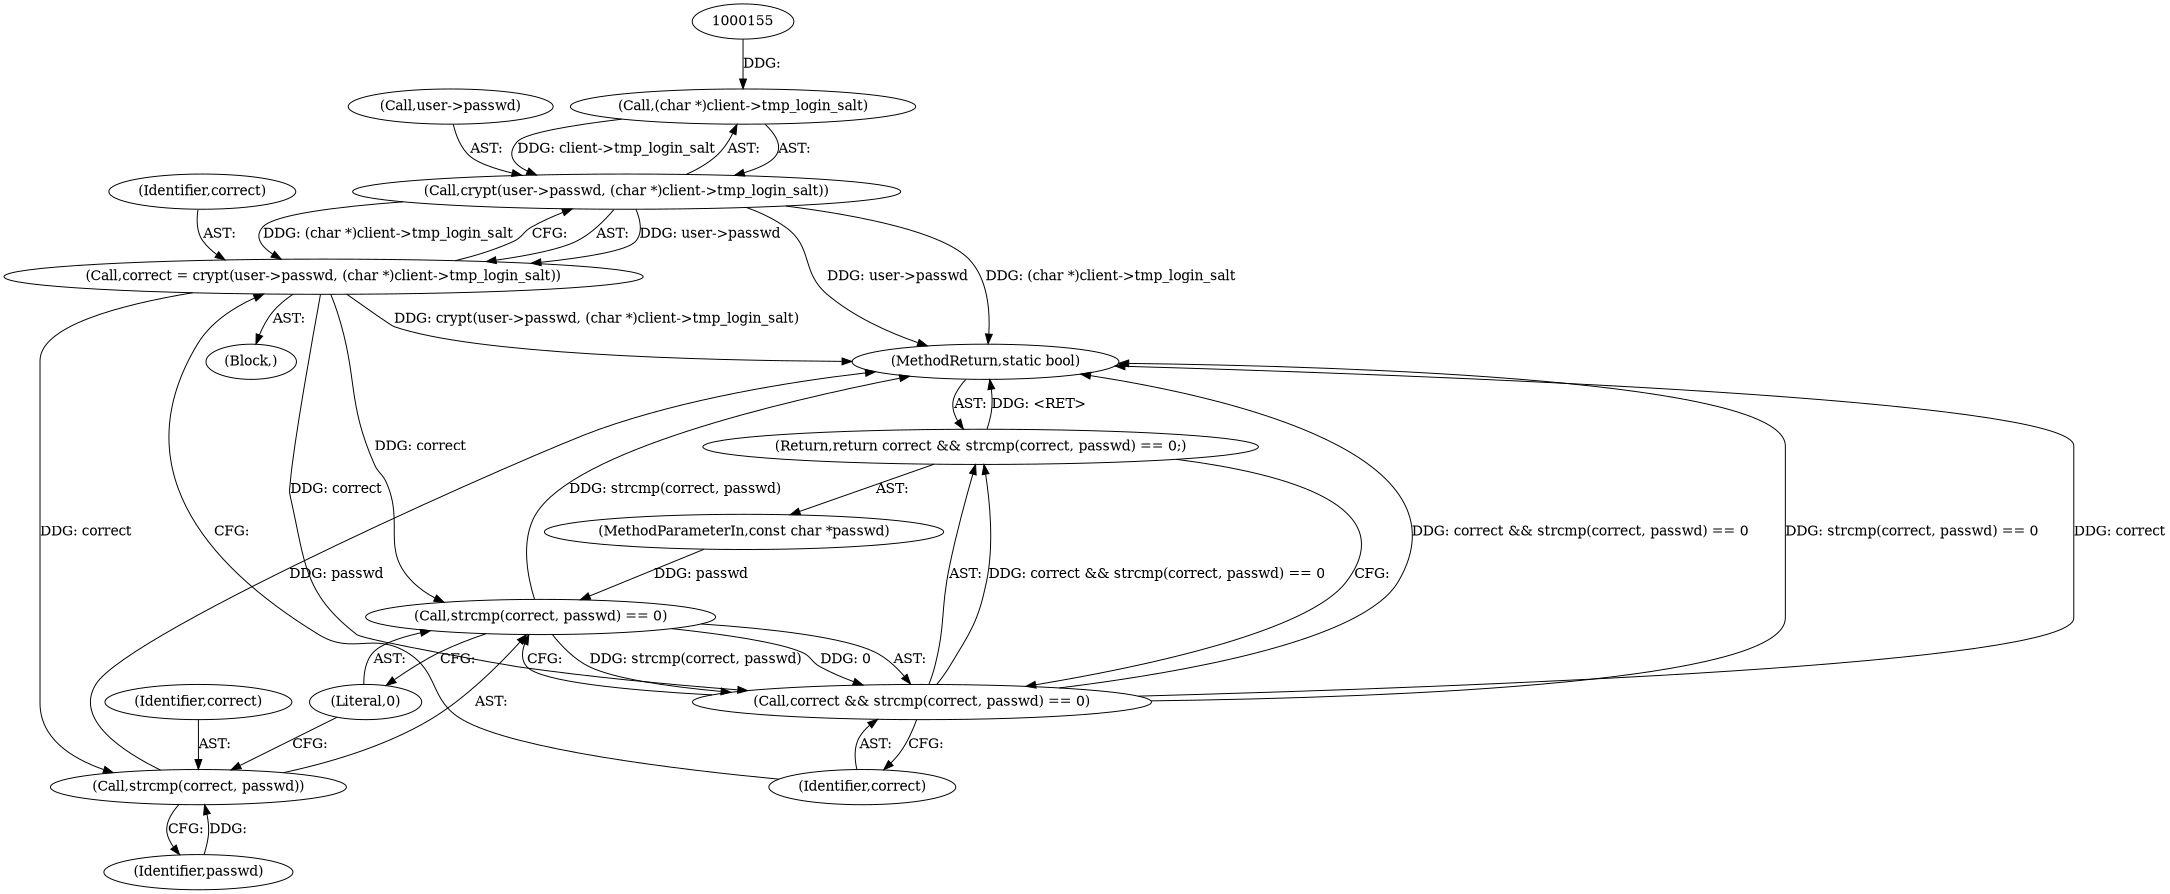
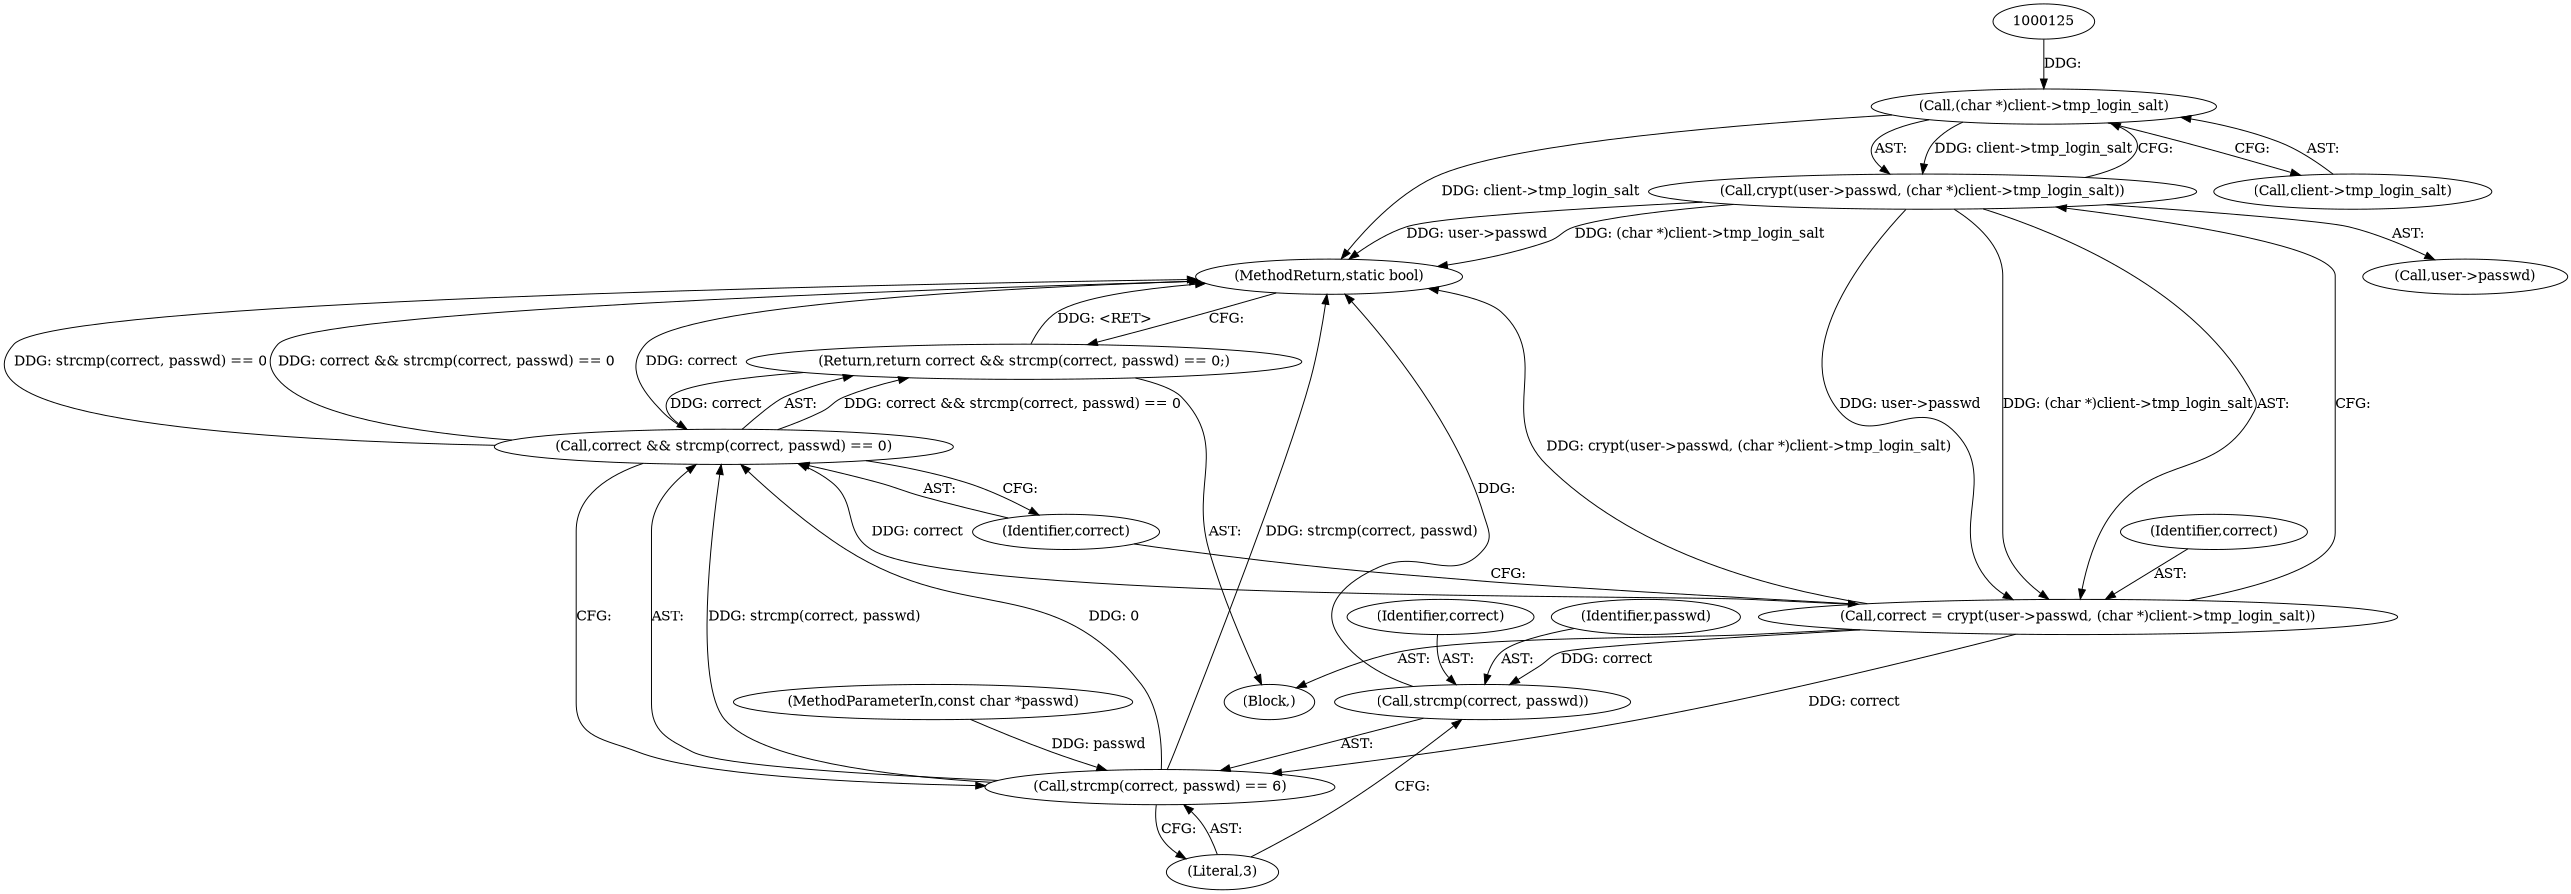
node "1000155": label "1000155" -> "1000125"
edge "(Call,(char *)client->tmp_login_salt)" -> "(MethodReturn,static bool)": added, label "DDG: client->tmp_login_salt"
edge "(Call,crypt(user->passwd, (char *)client->tmp_login_salt))" -> "(Call,(char *)client->tmp_login_salt)": label "AST: " -> "CFG: "
edge "(Call,user->passwd)" -> "(Call,crypt(user->passwd, (char *)client->tmp_login_salt))": reversed
node "(Call,client->tmp_login_salt)": added
edge "(MethodReturn,static bool)" -> "(Return,return correct && strcmp(correct, passwd) == 0;)": label "AST: " -> "CFG: "
edge "(Return,return correct && strcmp(correct, passwd) == 0;)" -> "(MethodParameterIn,const char *passwd)": now "(Return,return correct && strcmp(correct, passwd) == 0;)" -> "(Block,)"
edge "(Call,strcmp(correct, passwd))" -> "(MethodReturn,static bool)": label "DDG: passwd" -> "DDG: "
edge "(Return,return correct && strcmp(correct, passwd) == 0;)" -> "(Call,correct && strcmp(correct, passwd) == 0)": label "CFG: " -> "DDG: correct"
node "(Call,strcmp(correct, passwd) == 0)": label "(Call,strcmp(correct, passwd) == 0)" -> "(Call,strcmp(correct, passwd) == 6)"
node "(Literal,0)": label "(Literal,0)" -> "(Literal,3)"
edge "(Call,strcmp(correct, passwd))" -> "(Identifier,passwd)": removed, label "CFG:"
edge "(Identifier,passwd)" -> "(Call,strcmp(correct, passwd))": label "DDG: " -> "AST: "
